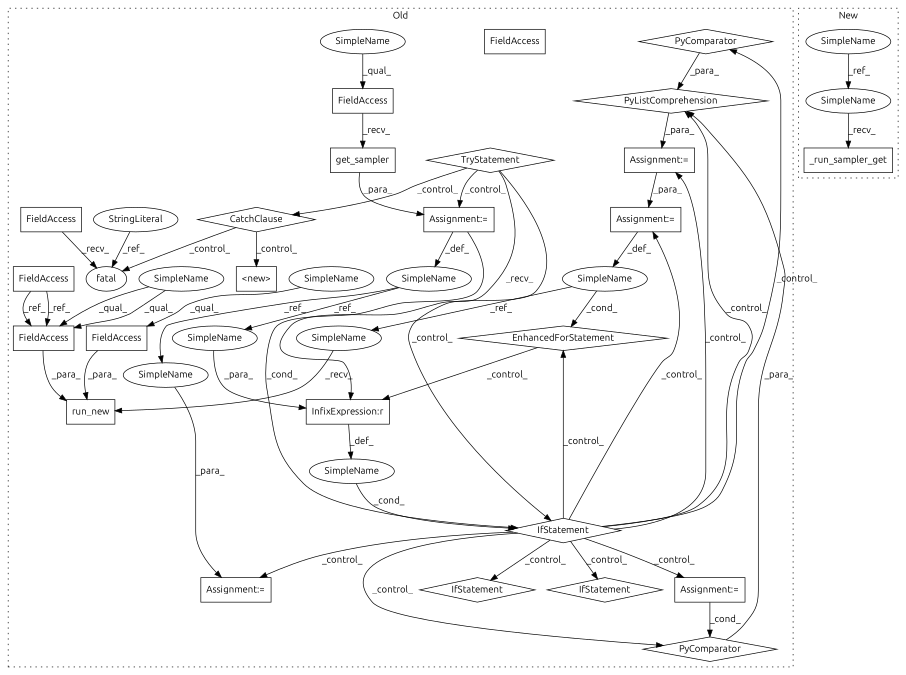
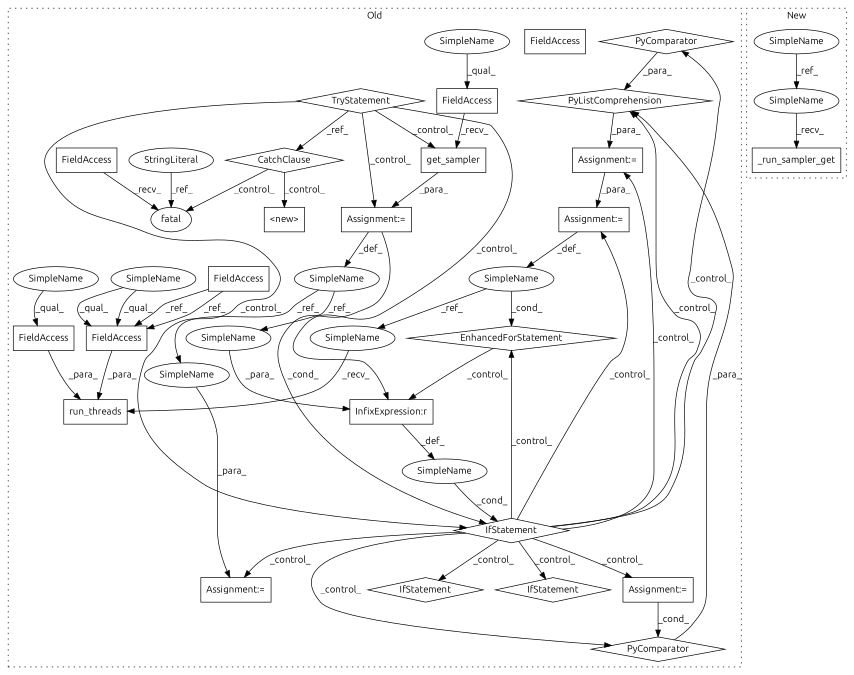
edge "TryStatement" -> "get_sampler": added, label "_control_"
edge "TryStatement" -> "CatchClause": label "_control_" -> "_ref_"
edge "TryStatement" -> "InfixExpression:r": label "_recv_" -> "_control_"
node "run_new": label "run_new" -> "run_threads"
